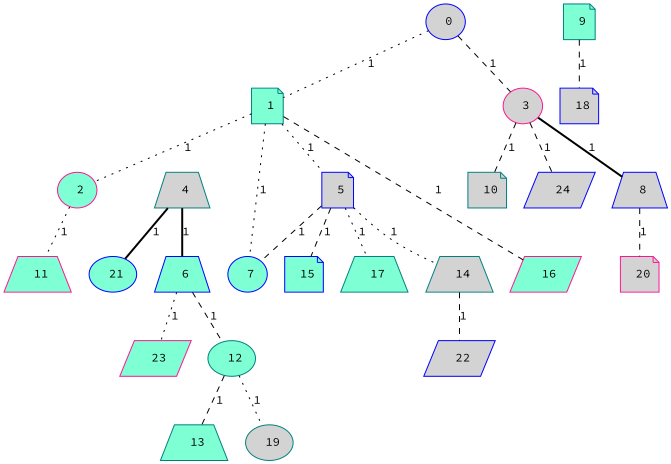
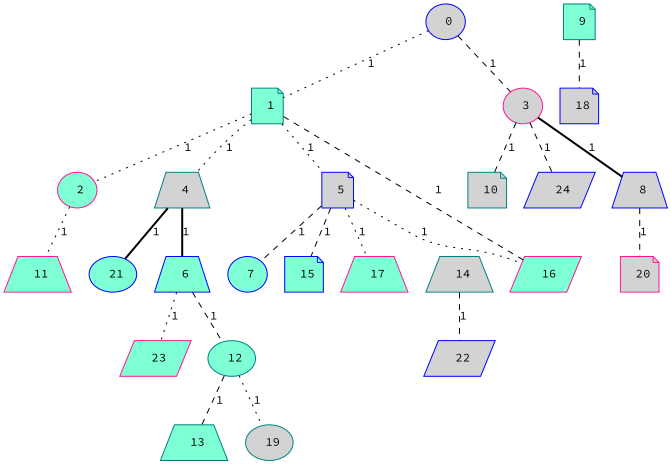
edge "1" -- "7": now "1" -- "4"
edge "5" -- "14": now "5" -- "16"
node "17": color teal -> deeppink
